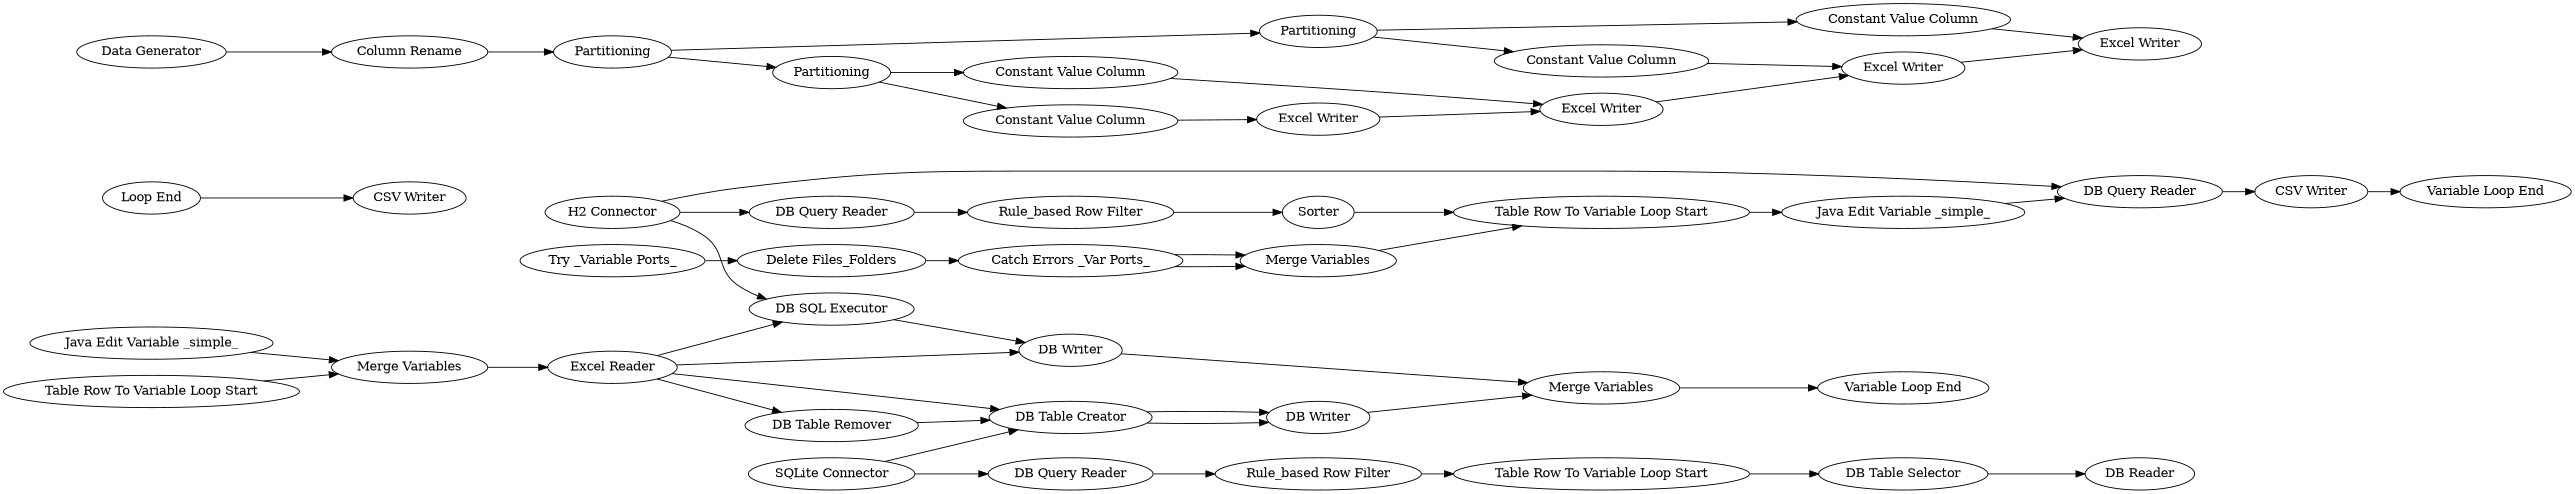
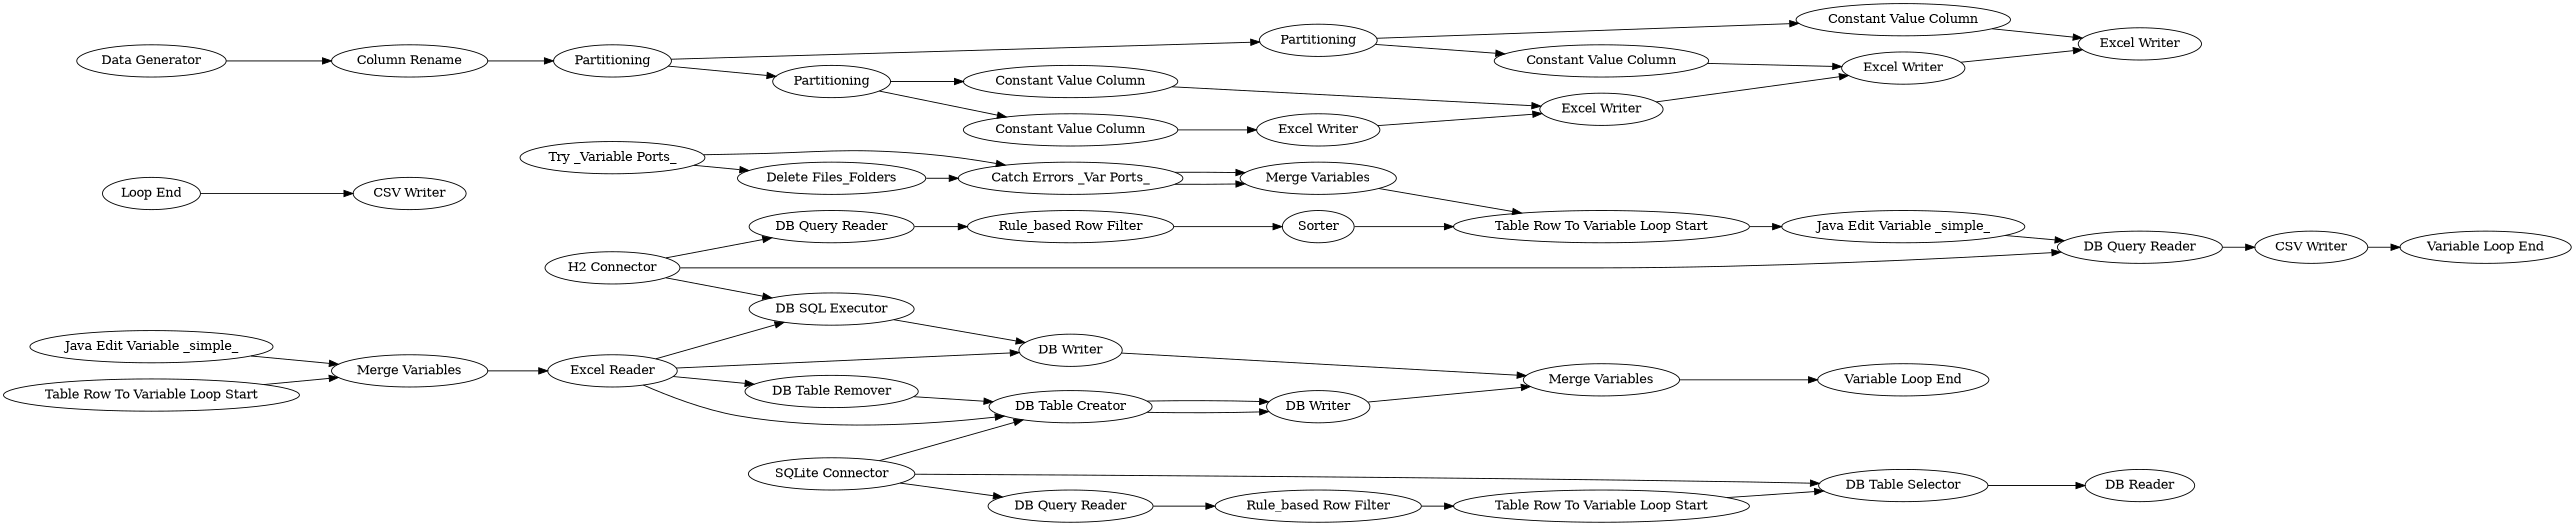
edge "Try _Variable Ports_" -> "Catch Errors _Var Ports_": added
edge "SQLite Connector" -> "DB Table Selector": added
